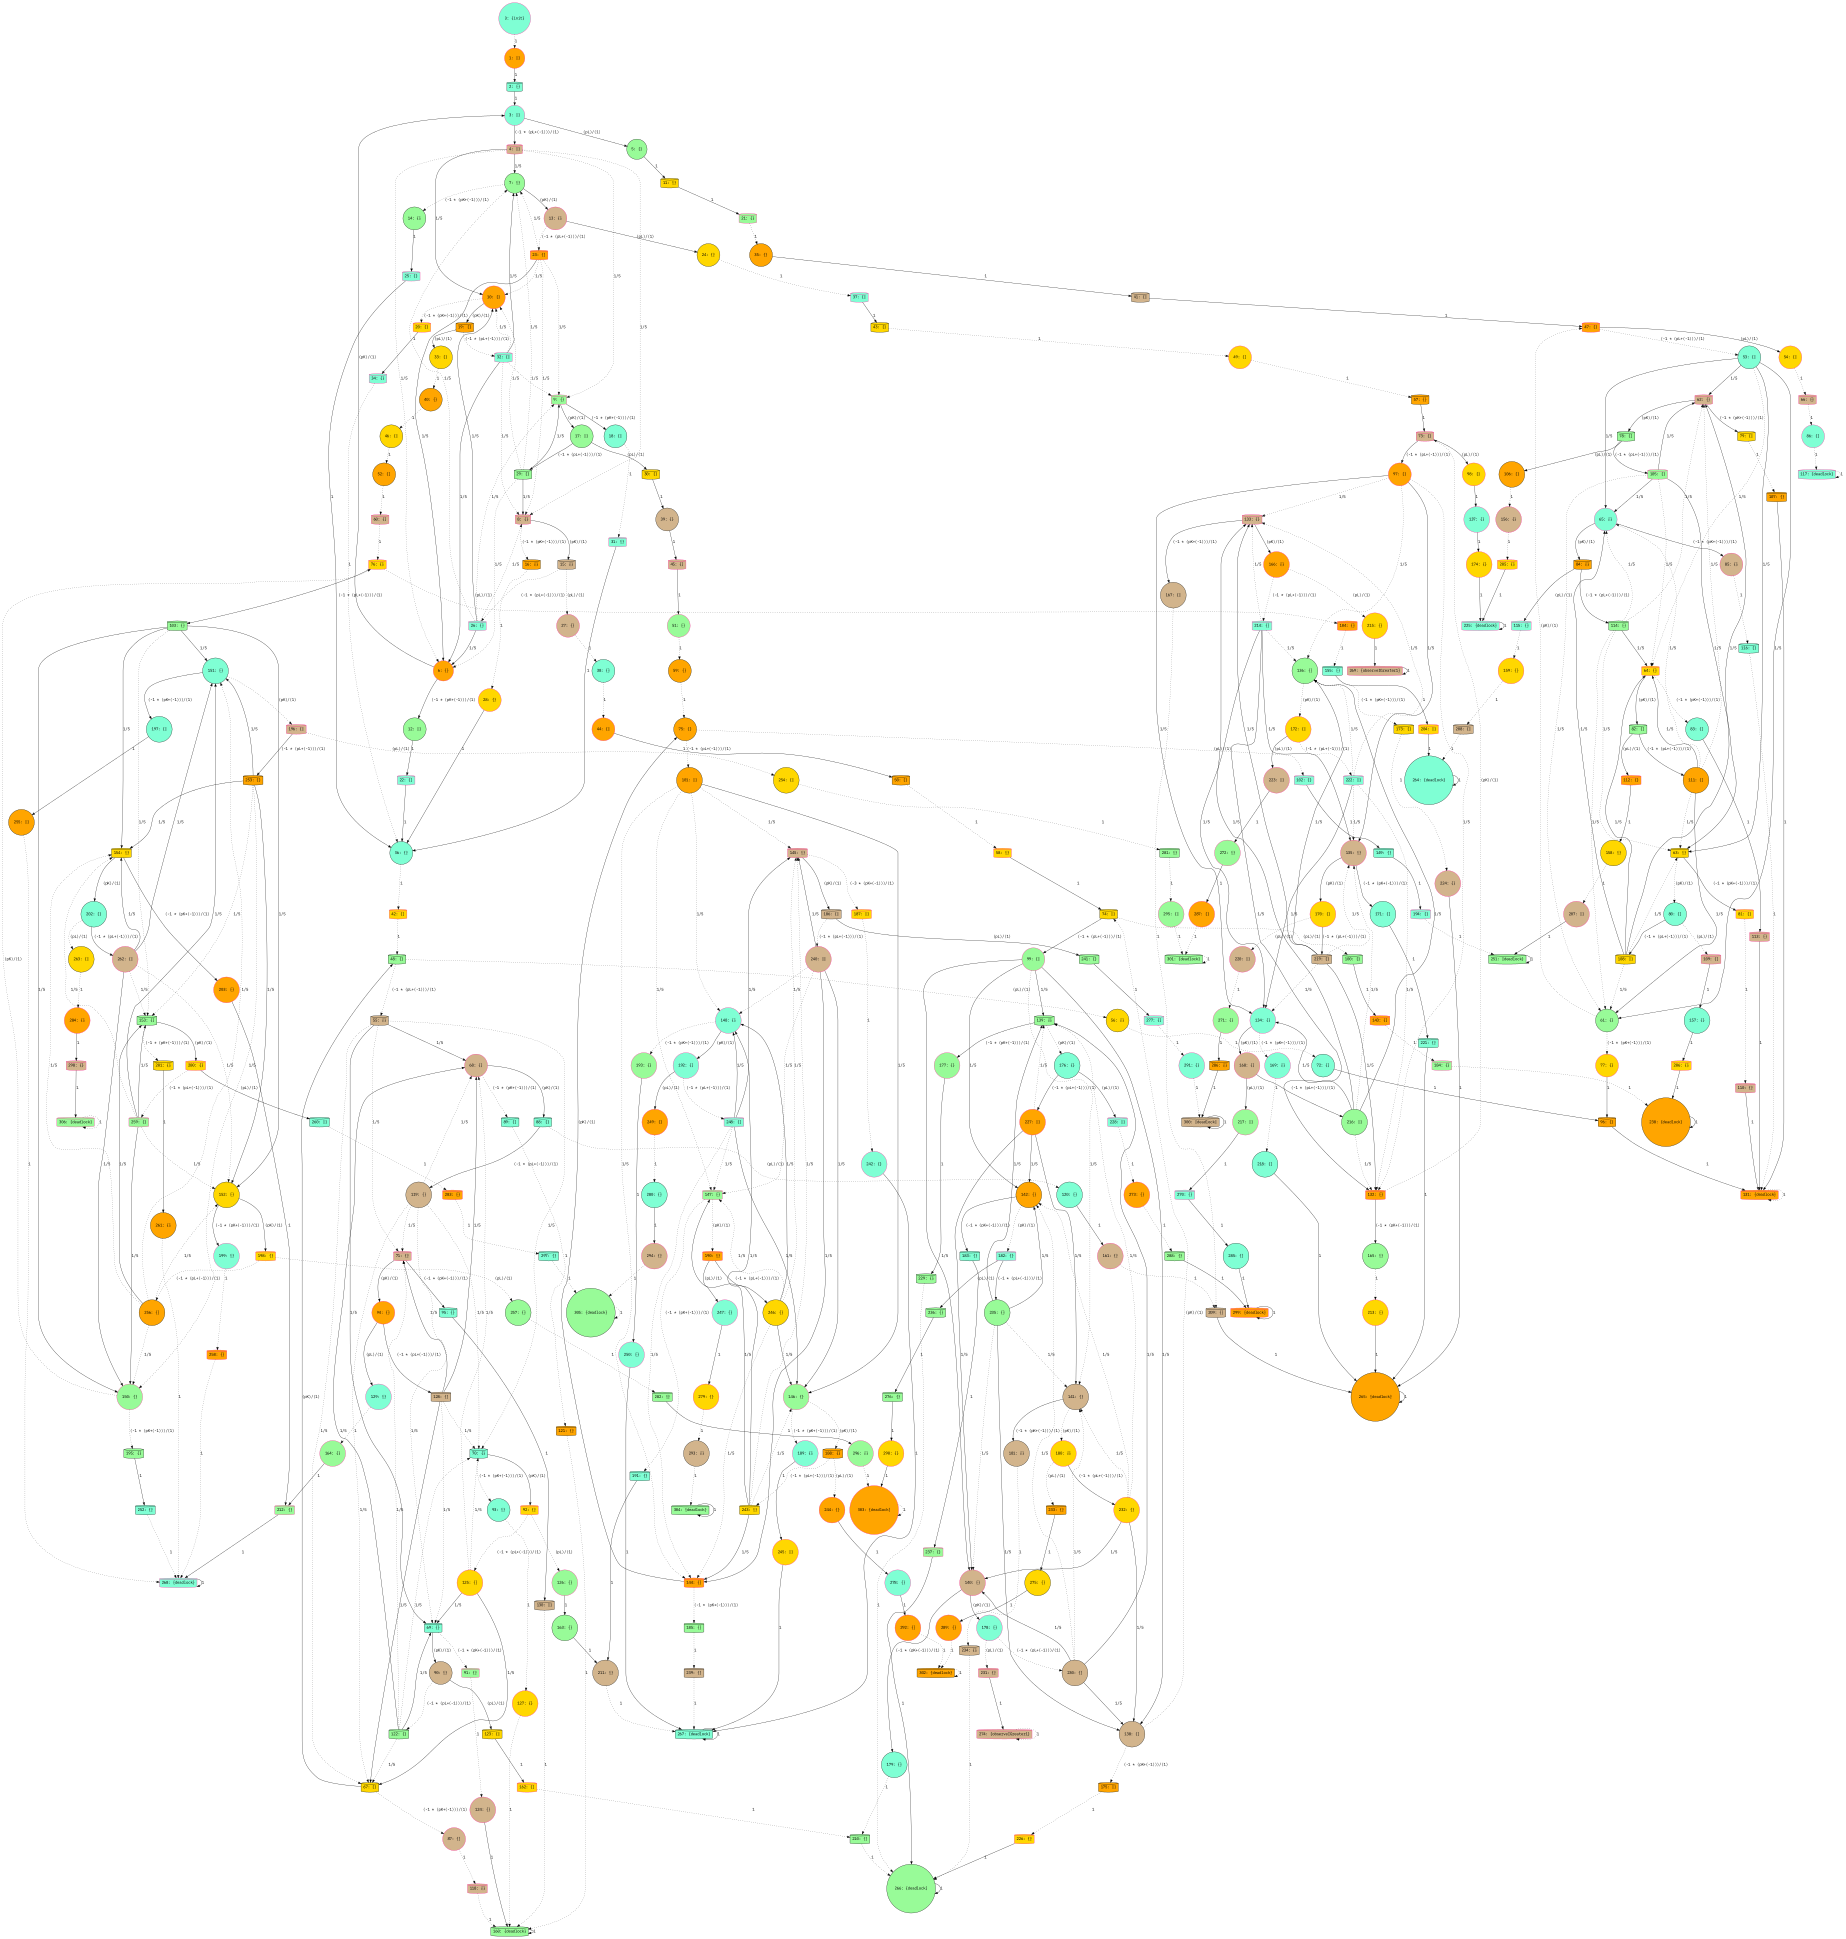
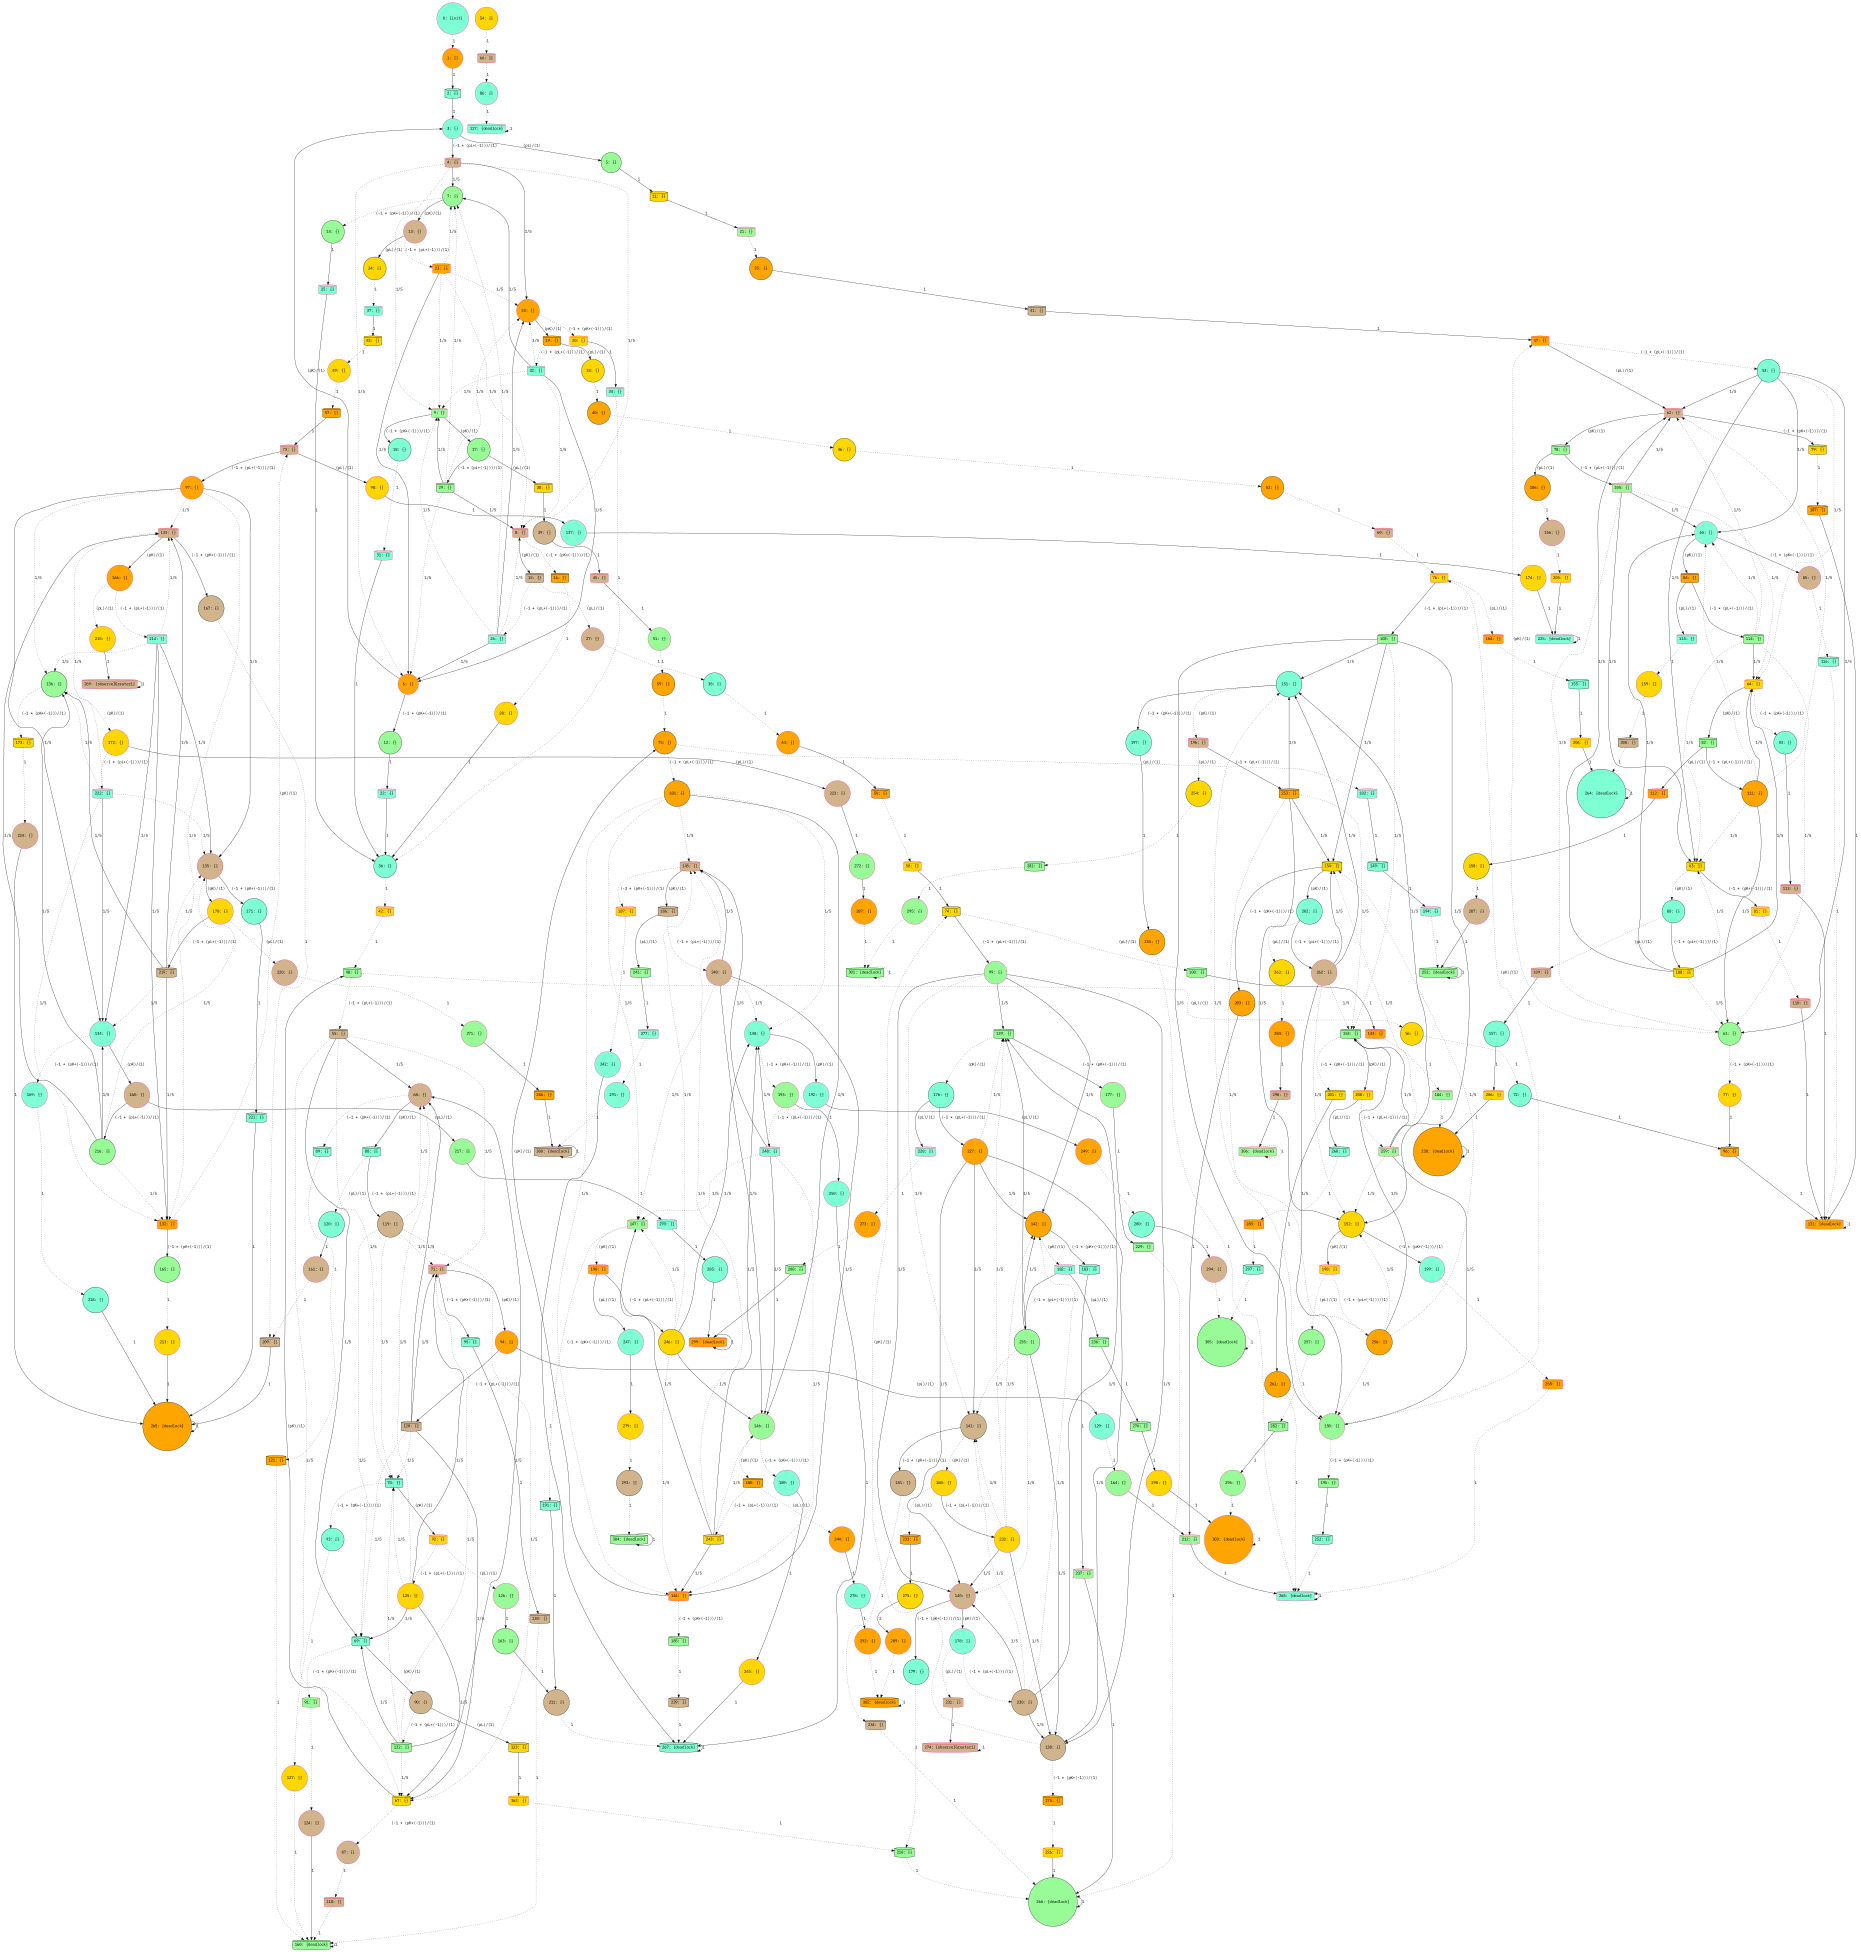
edge "47: {}" -> "54: {}": now "47: {}" -> "62: {}"
node "203: {}": color deeppink -> black
edge "227: {}" -> "138: {}": added, label "1/5"
edge "125: {}" -> "71: {}": added, label "1/5"
